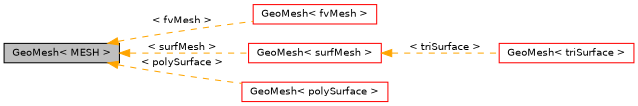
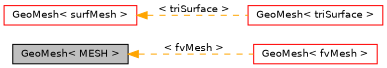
edge "GeoMesh< surfMesh >" -> "GeoMesh< MESH >": removed, label "< surfMesh >"
node "GeoMesh< polySurface >": removed
